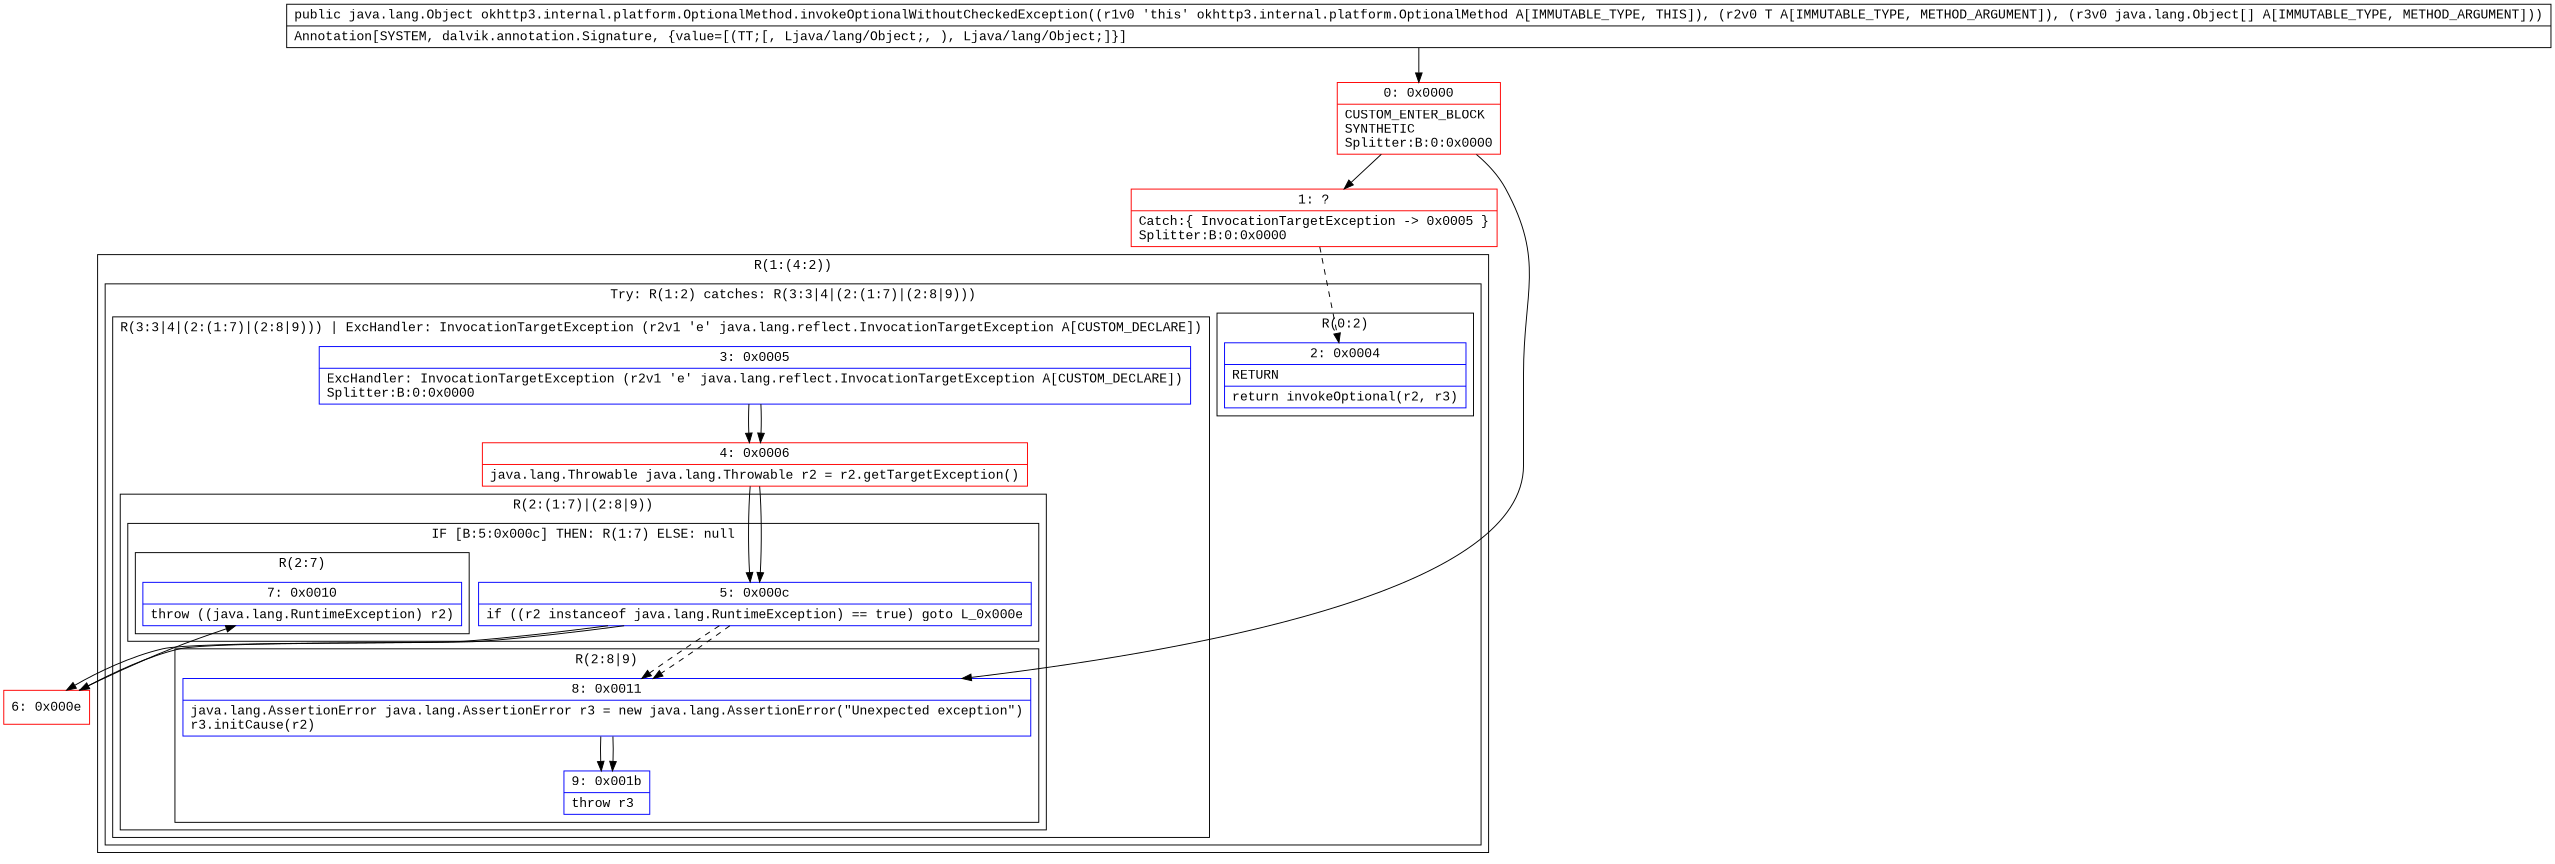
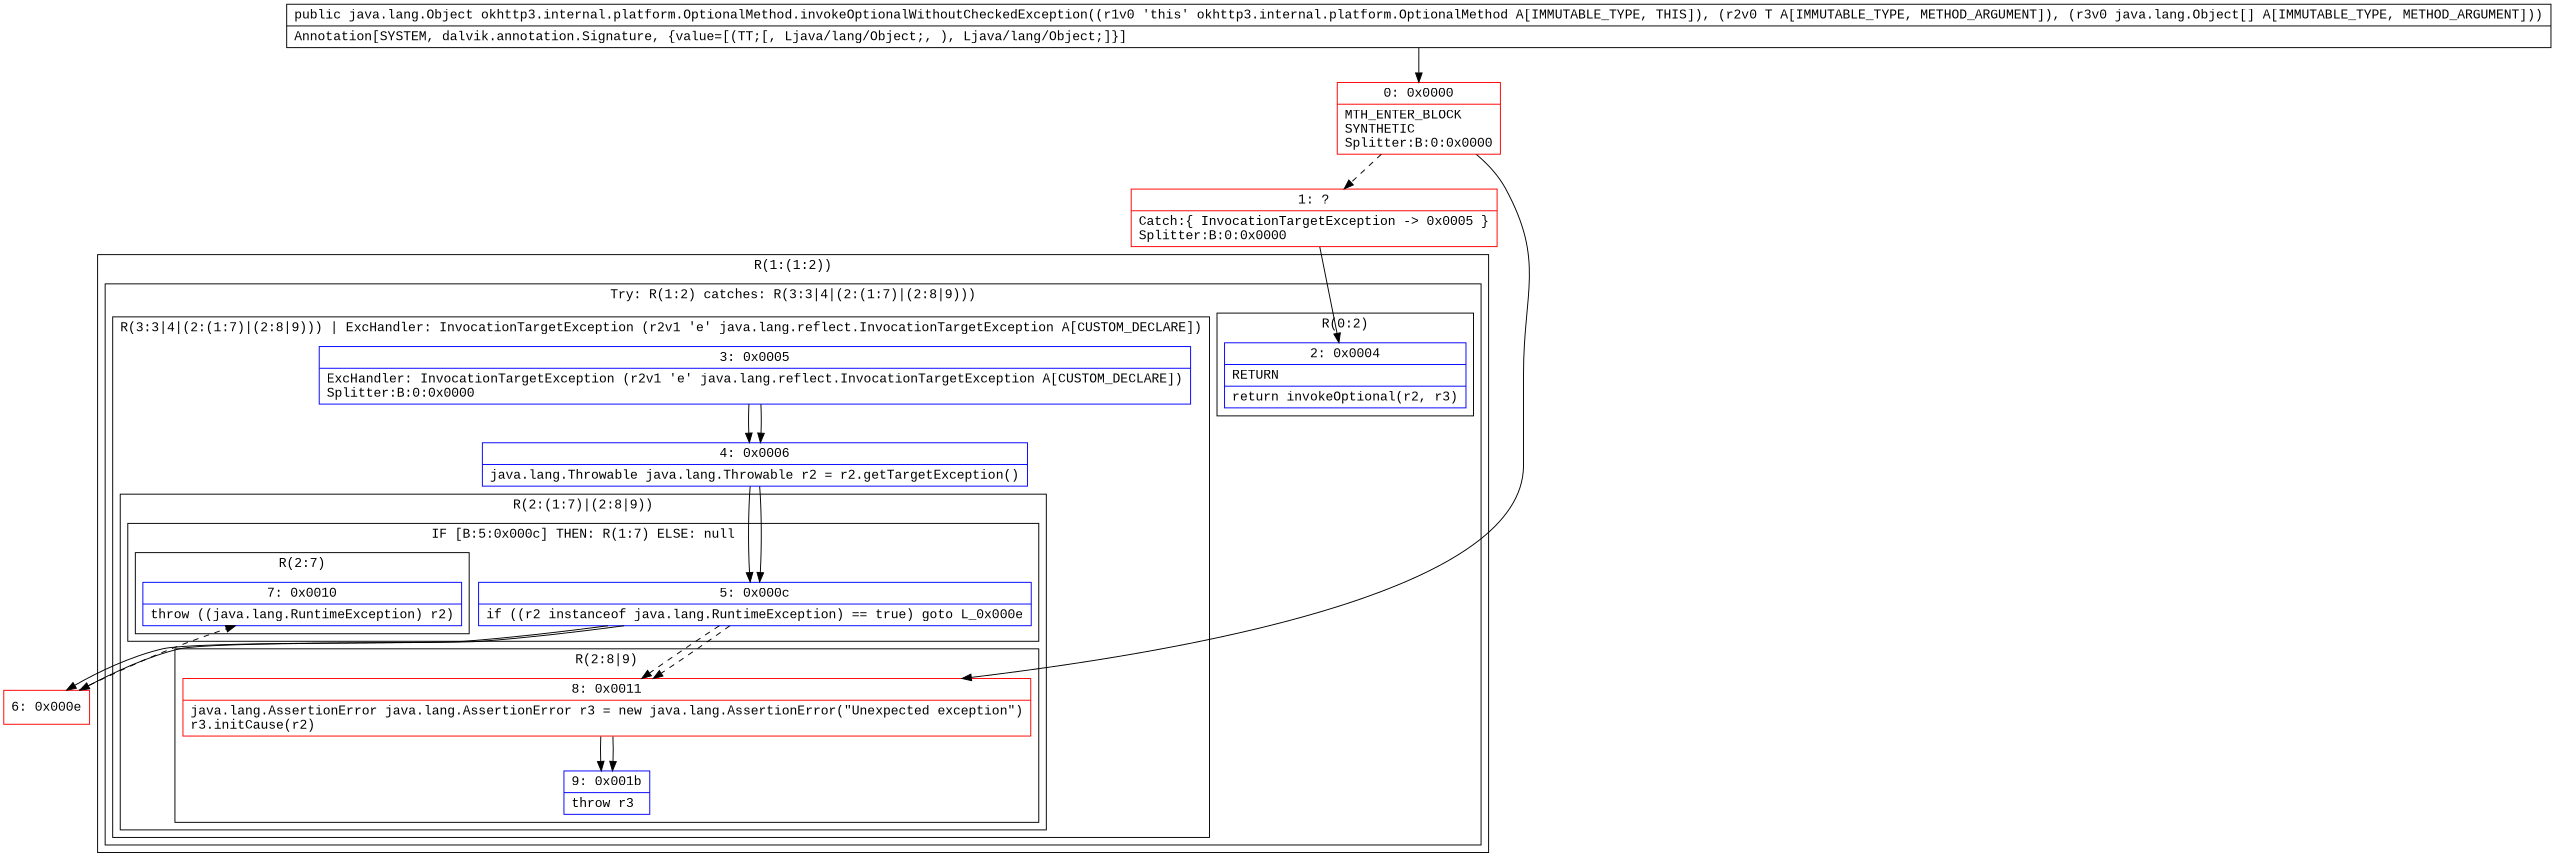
node "0: 0x0000": text "CUSTOM_ENTER_BLOCK" -> "MTH_ENTER_BLOCK"
edge "0: 0x0000" -> "1: ?": style solid -> dashed
cluster "R(1:(4:2))": label "R(1:(4:2))" -> "R(1:(1:2))"
edge "1: ?" -> "2: 0x0004": style dashed -> solid
node "4: 0x0006": color red -> blue
edge "6: 0x000e" -> "7: 0x0010": style solid -> dashed
node "8: 0x0011": color blue -> red
